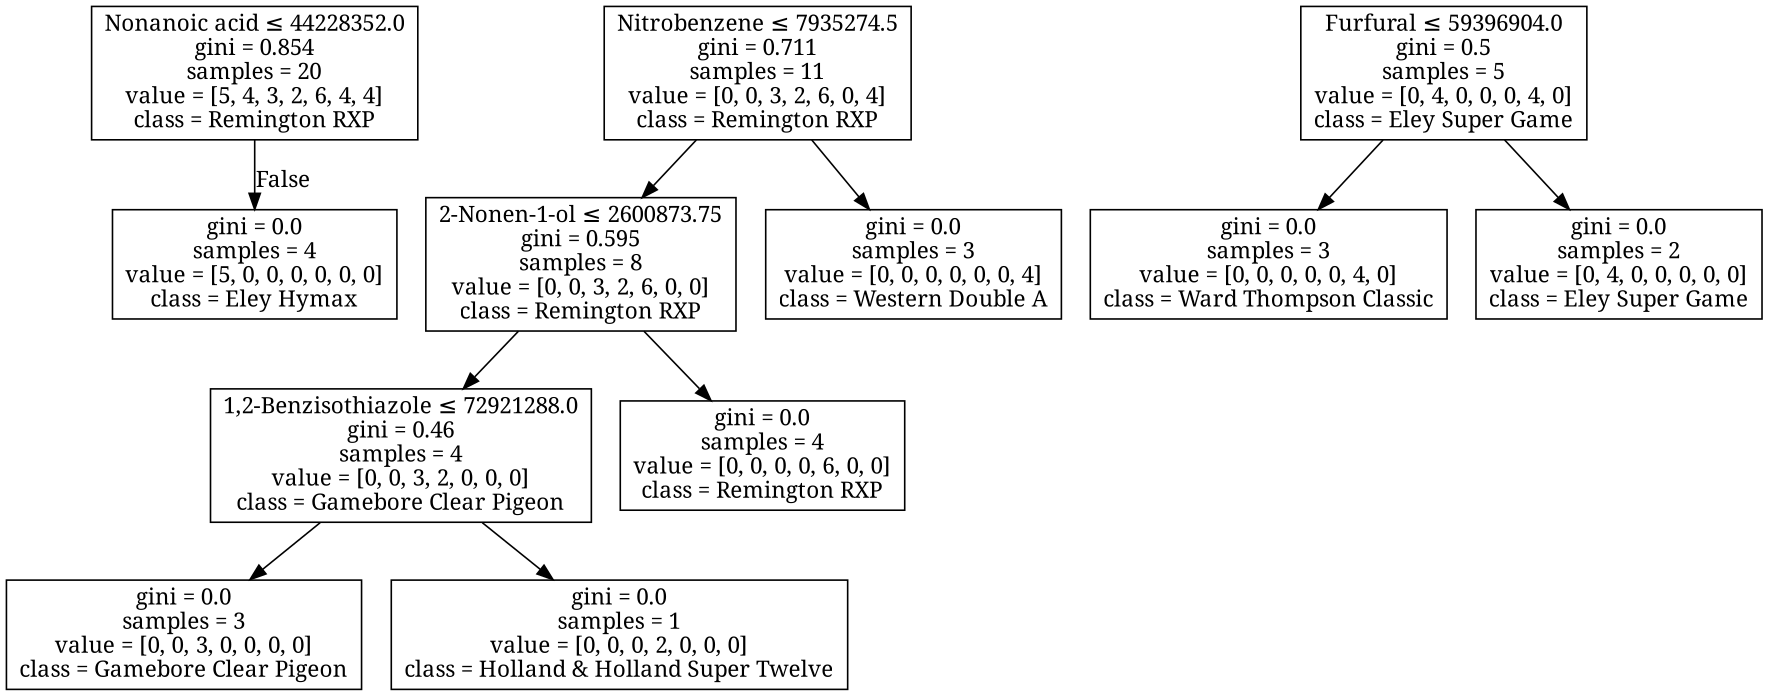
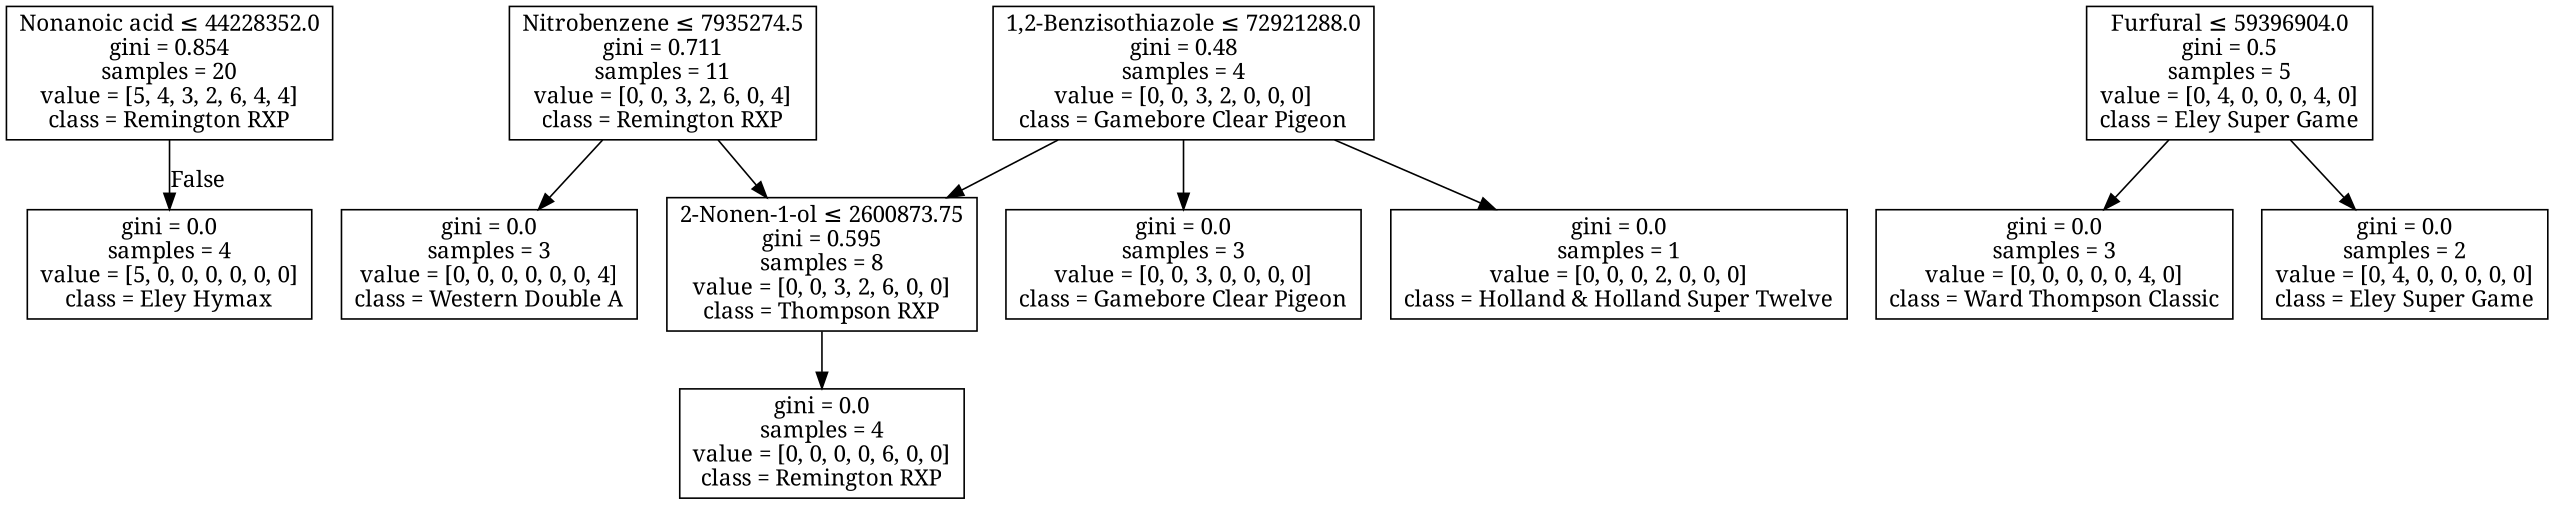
node "2-Nonen-1-ol ≤ 2600873.75": text "class = Remington RXP" -> "class = Thompson RXP"
edge "2-Nonen-1-ol ≤ 2600873.75" -> "1,2-Benzisothiazole ≤ 72921288.0": reversed
node "1,2-Benzisothiazole ≤ 72921288.0": text "gini = 0.46" -> "gini = 0.48"
